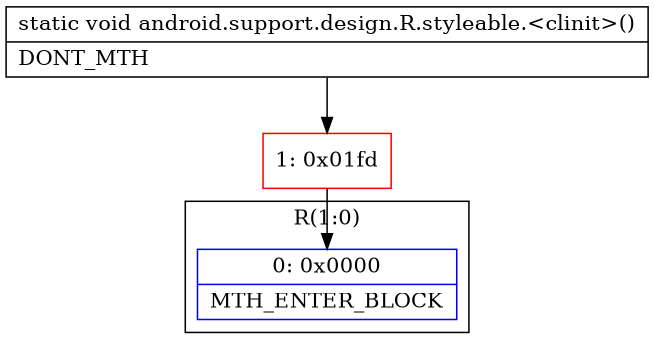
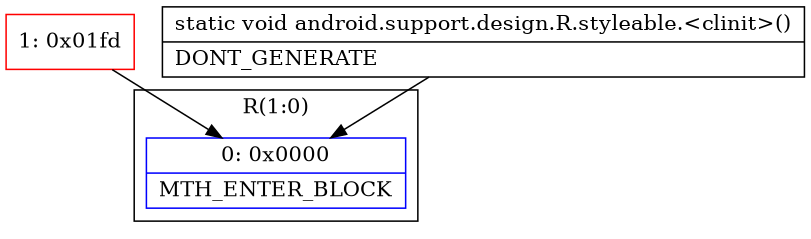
node "static void android.support.design.R.styleable.<clinit>()": text "DONT_MTH" -> "DONT_GENERATE"
edge "static void android.support.design.R.styleable.<clinit>()" -> "1: 0x01fd": now "static void android.support.design.R.styleable.<clinit>()" -> "0: 0x0000"
